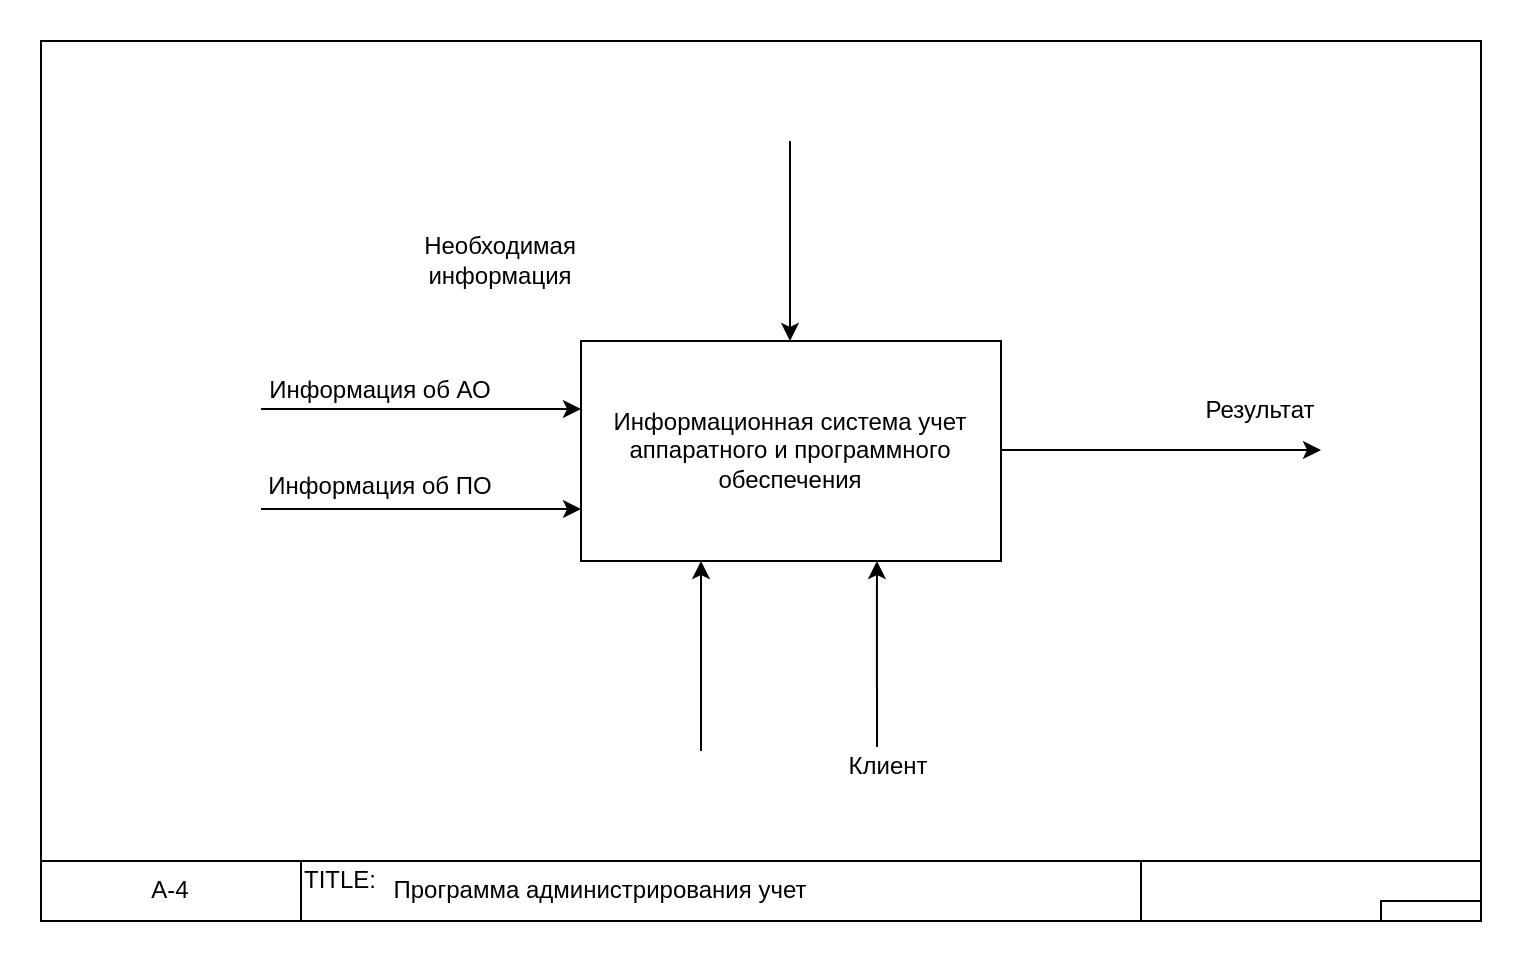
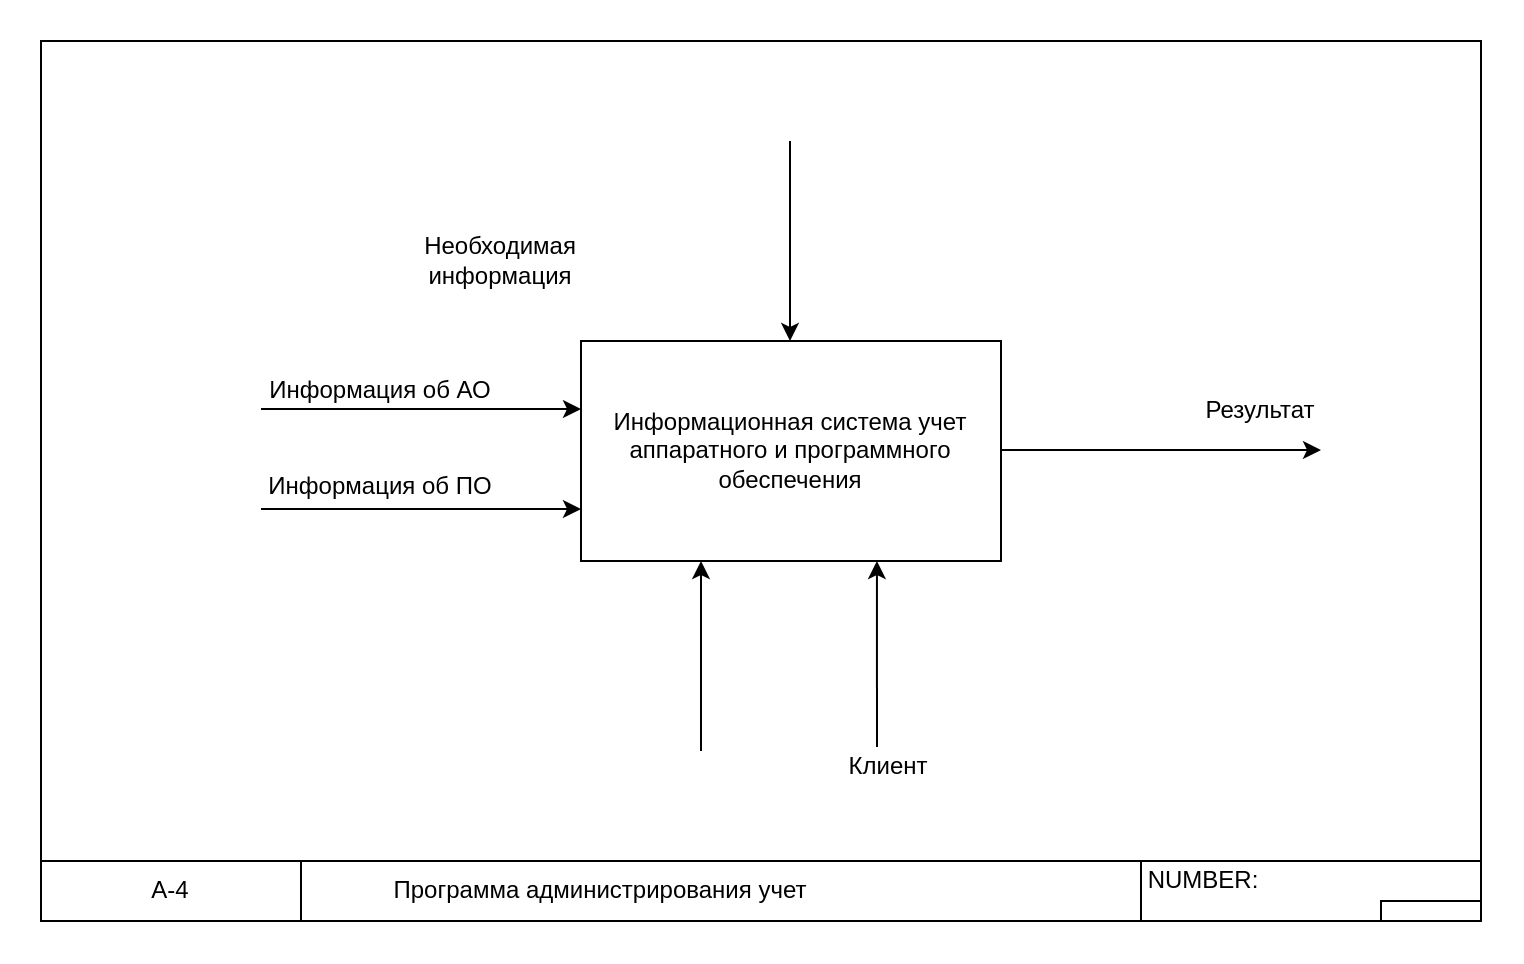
node "TITLE:": removed
node "NUMBER:": added
